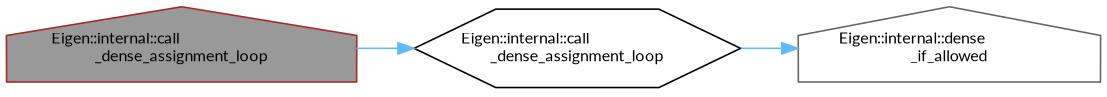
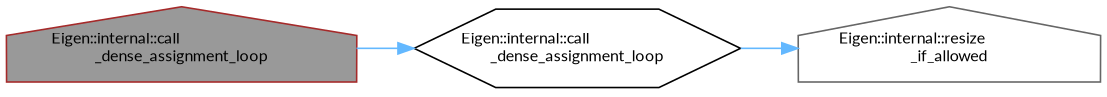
node "Eigen::internal::dense _if_allowed": label "Eigen::internal::dense _if_allowed" -> "Eigen::internal::resize _if_allowed"
